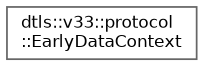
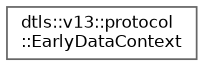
node "dtls::v33::protocol ::EarlyDataContext": label "dtls::v33::protocol ::EarlyDataContext" -> "dtls::v13::protocol ::EarlyDataContext"
